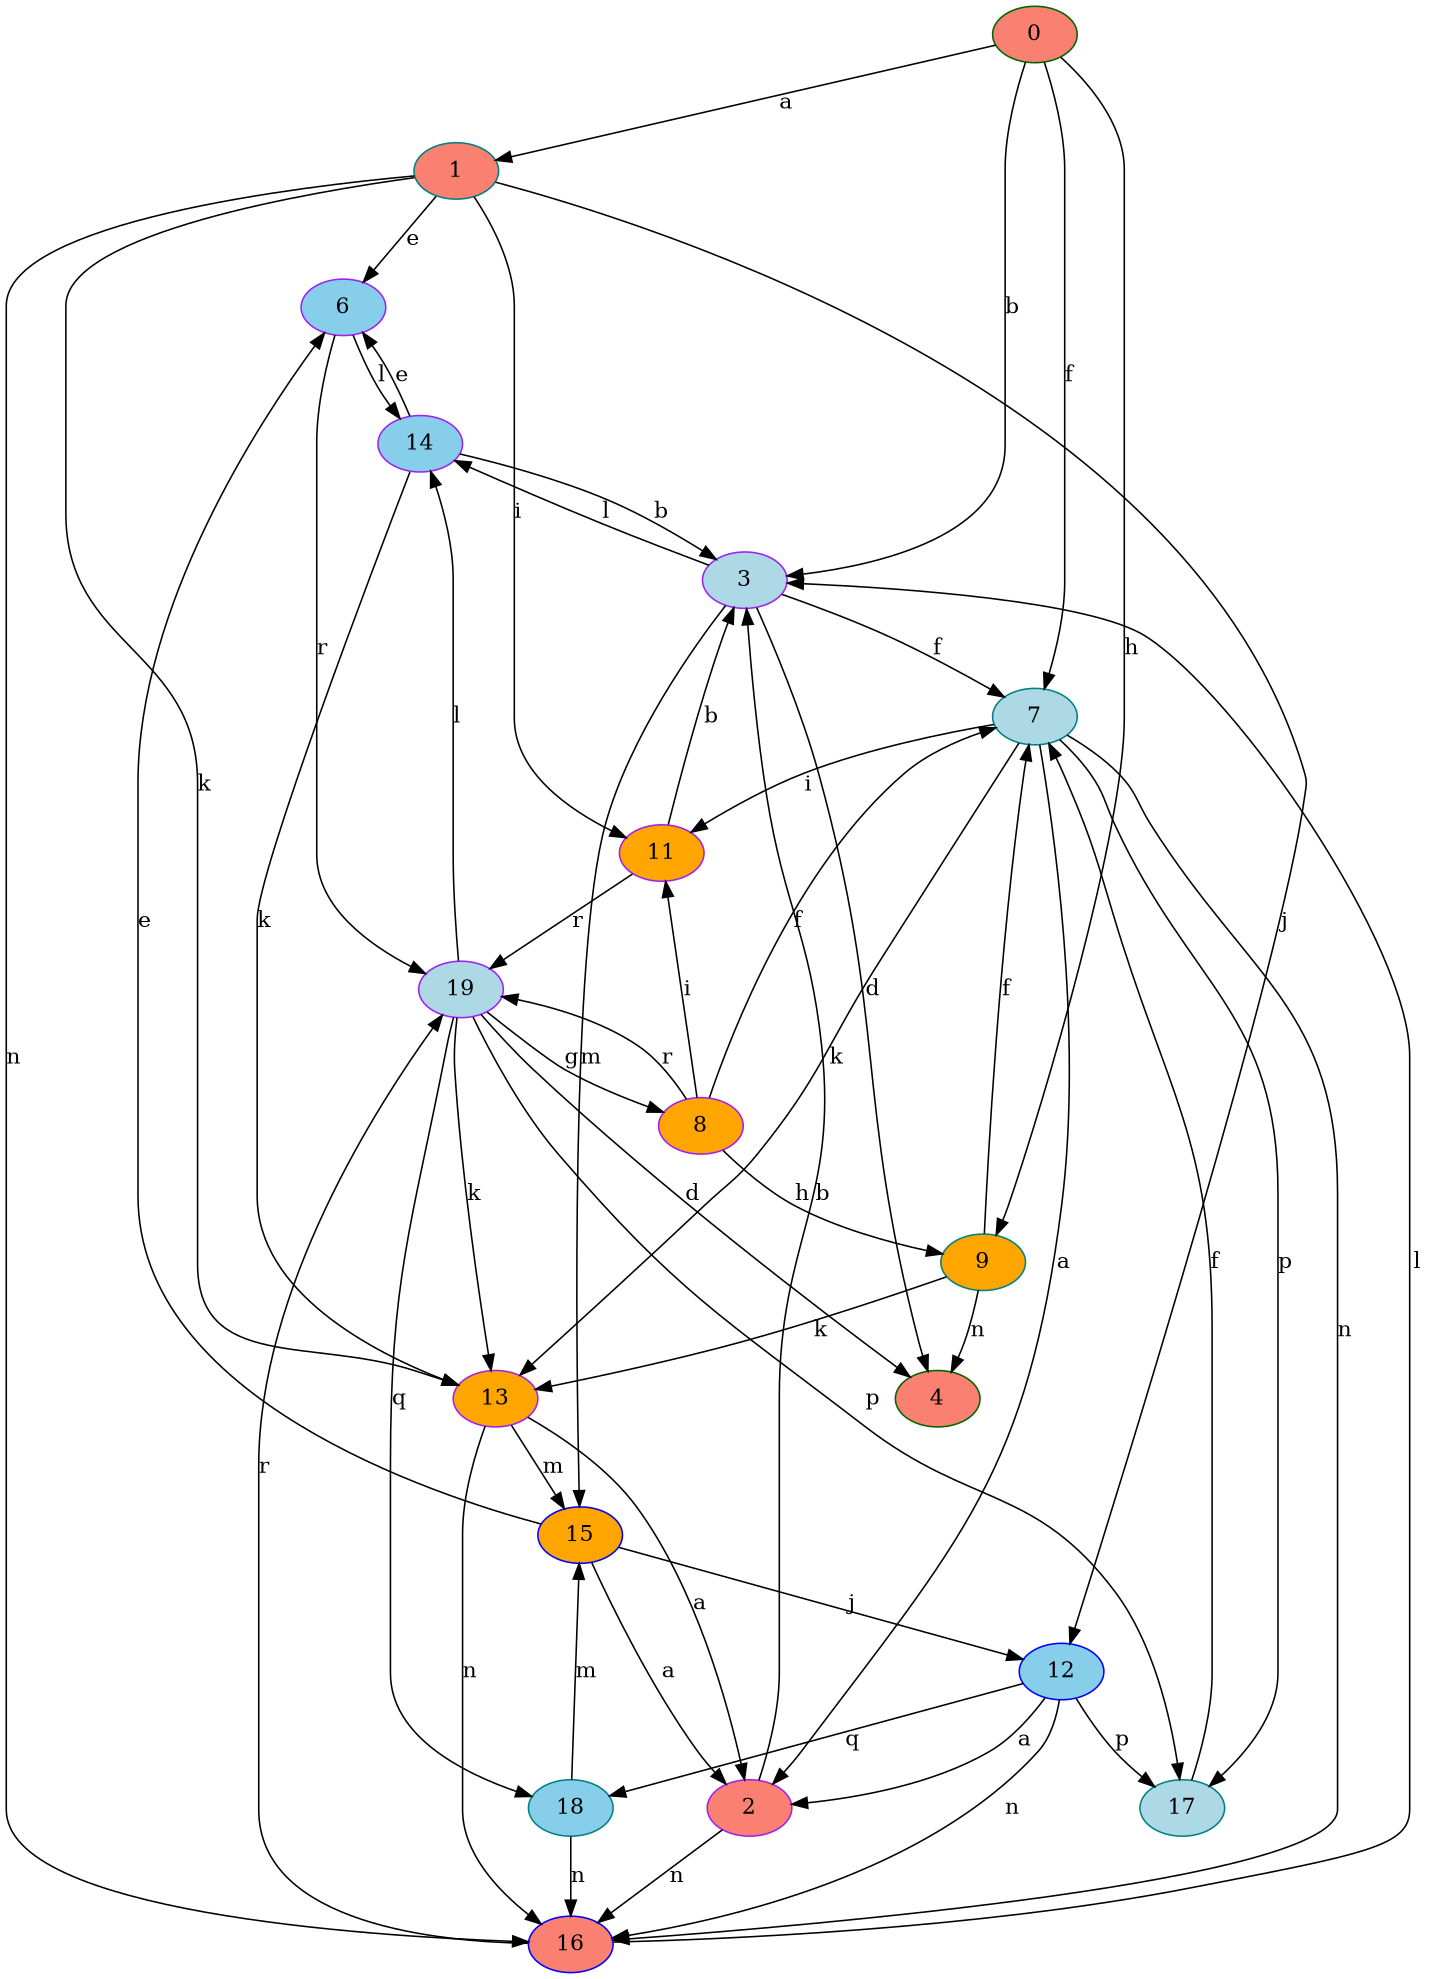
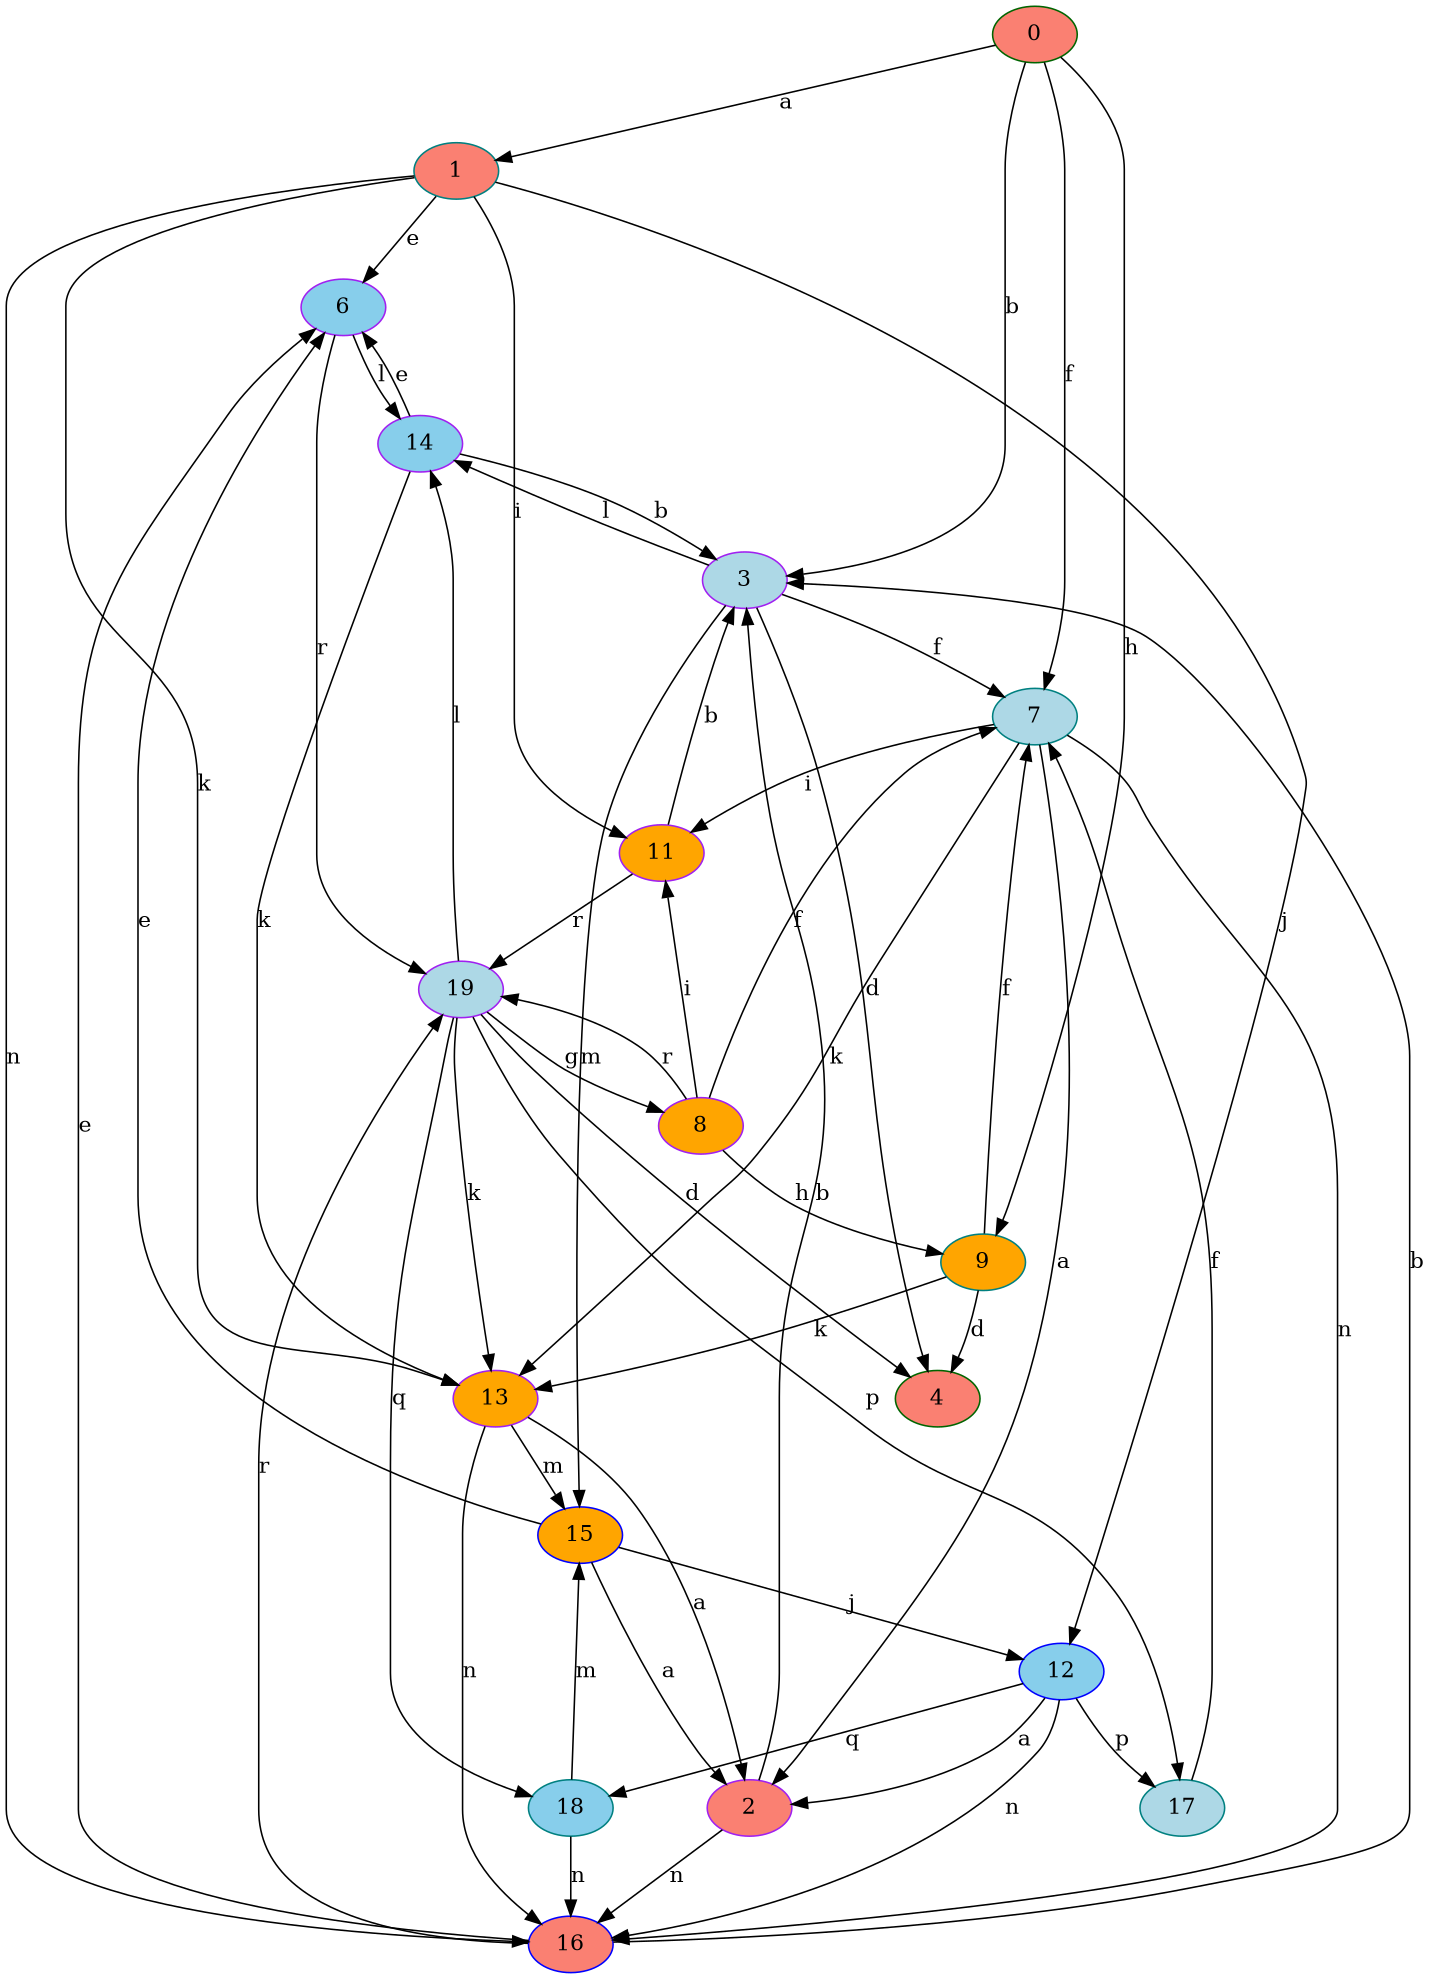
edge "7" -> "17": removed, label "p"
edge "16" -> "3": label "l" -> "b"
edge "16" -> "6": added, label "e"
edge "9" -> "4": label "n" -> "d"
